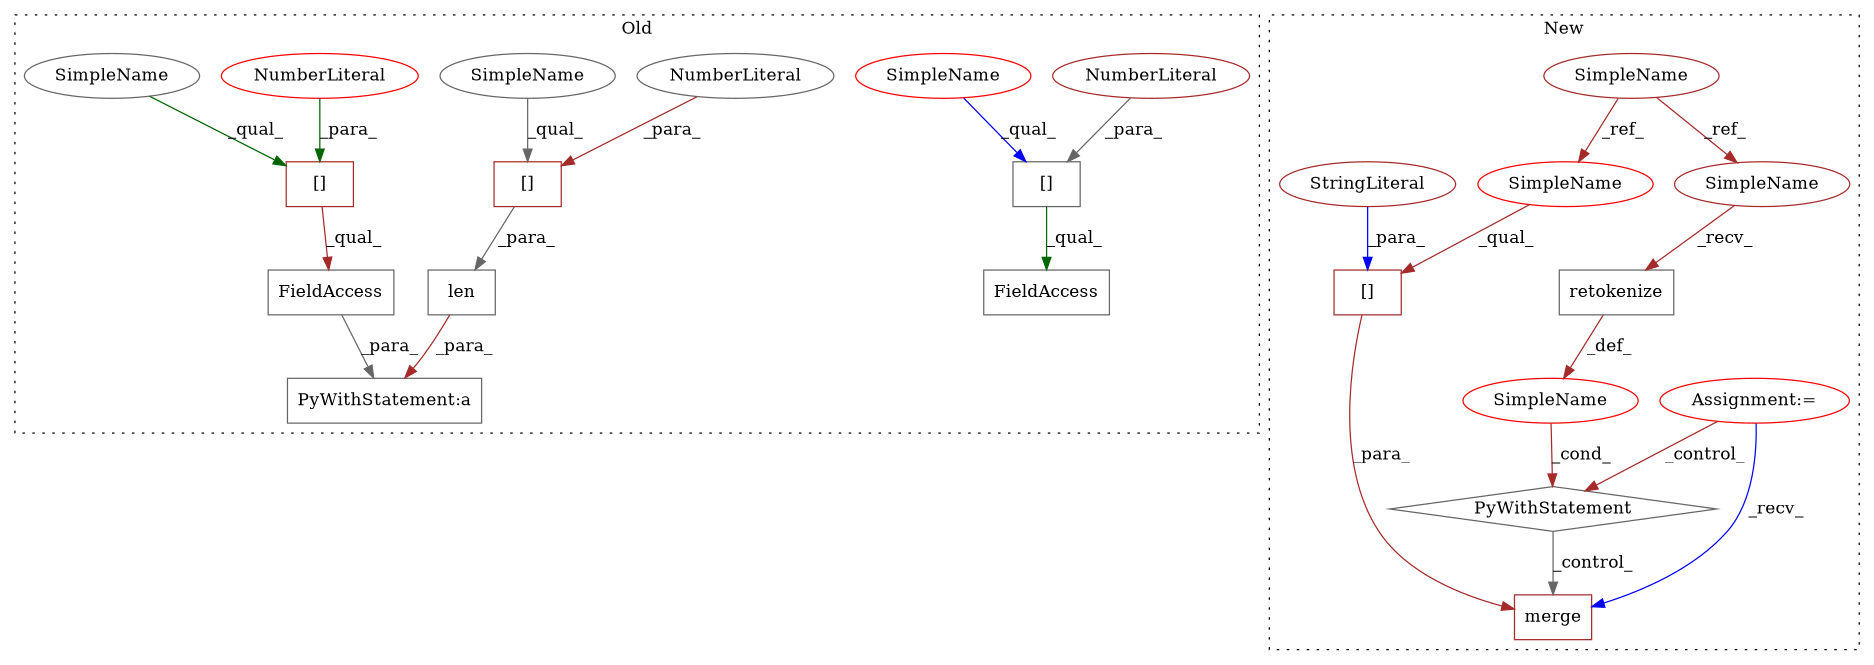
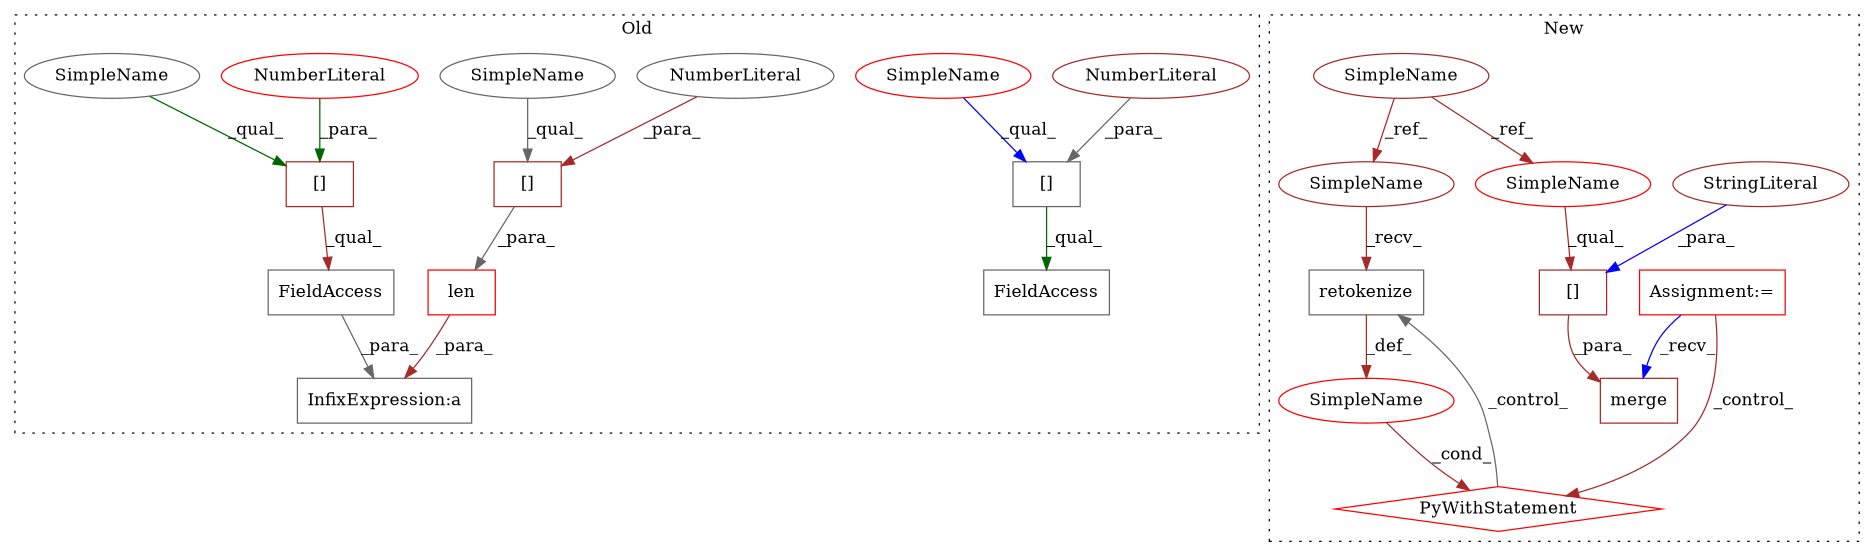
node "len": color gray40 -> red
node "PyWithStatement:a": label "PyWithStatement:a" -> "InfixExpression:a"
node "Assignment:=": shape ellipse -> box
node "PyWithStatement": color gray40 -> red
edge "PyWithStatement" -> "merge": now "PyWithStatement" -> "retokenize"
